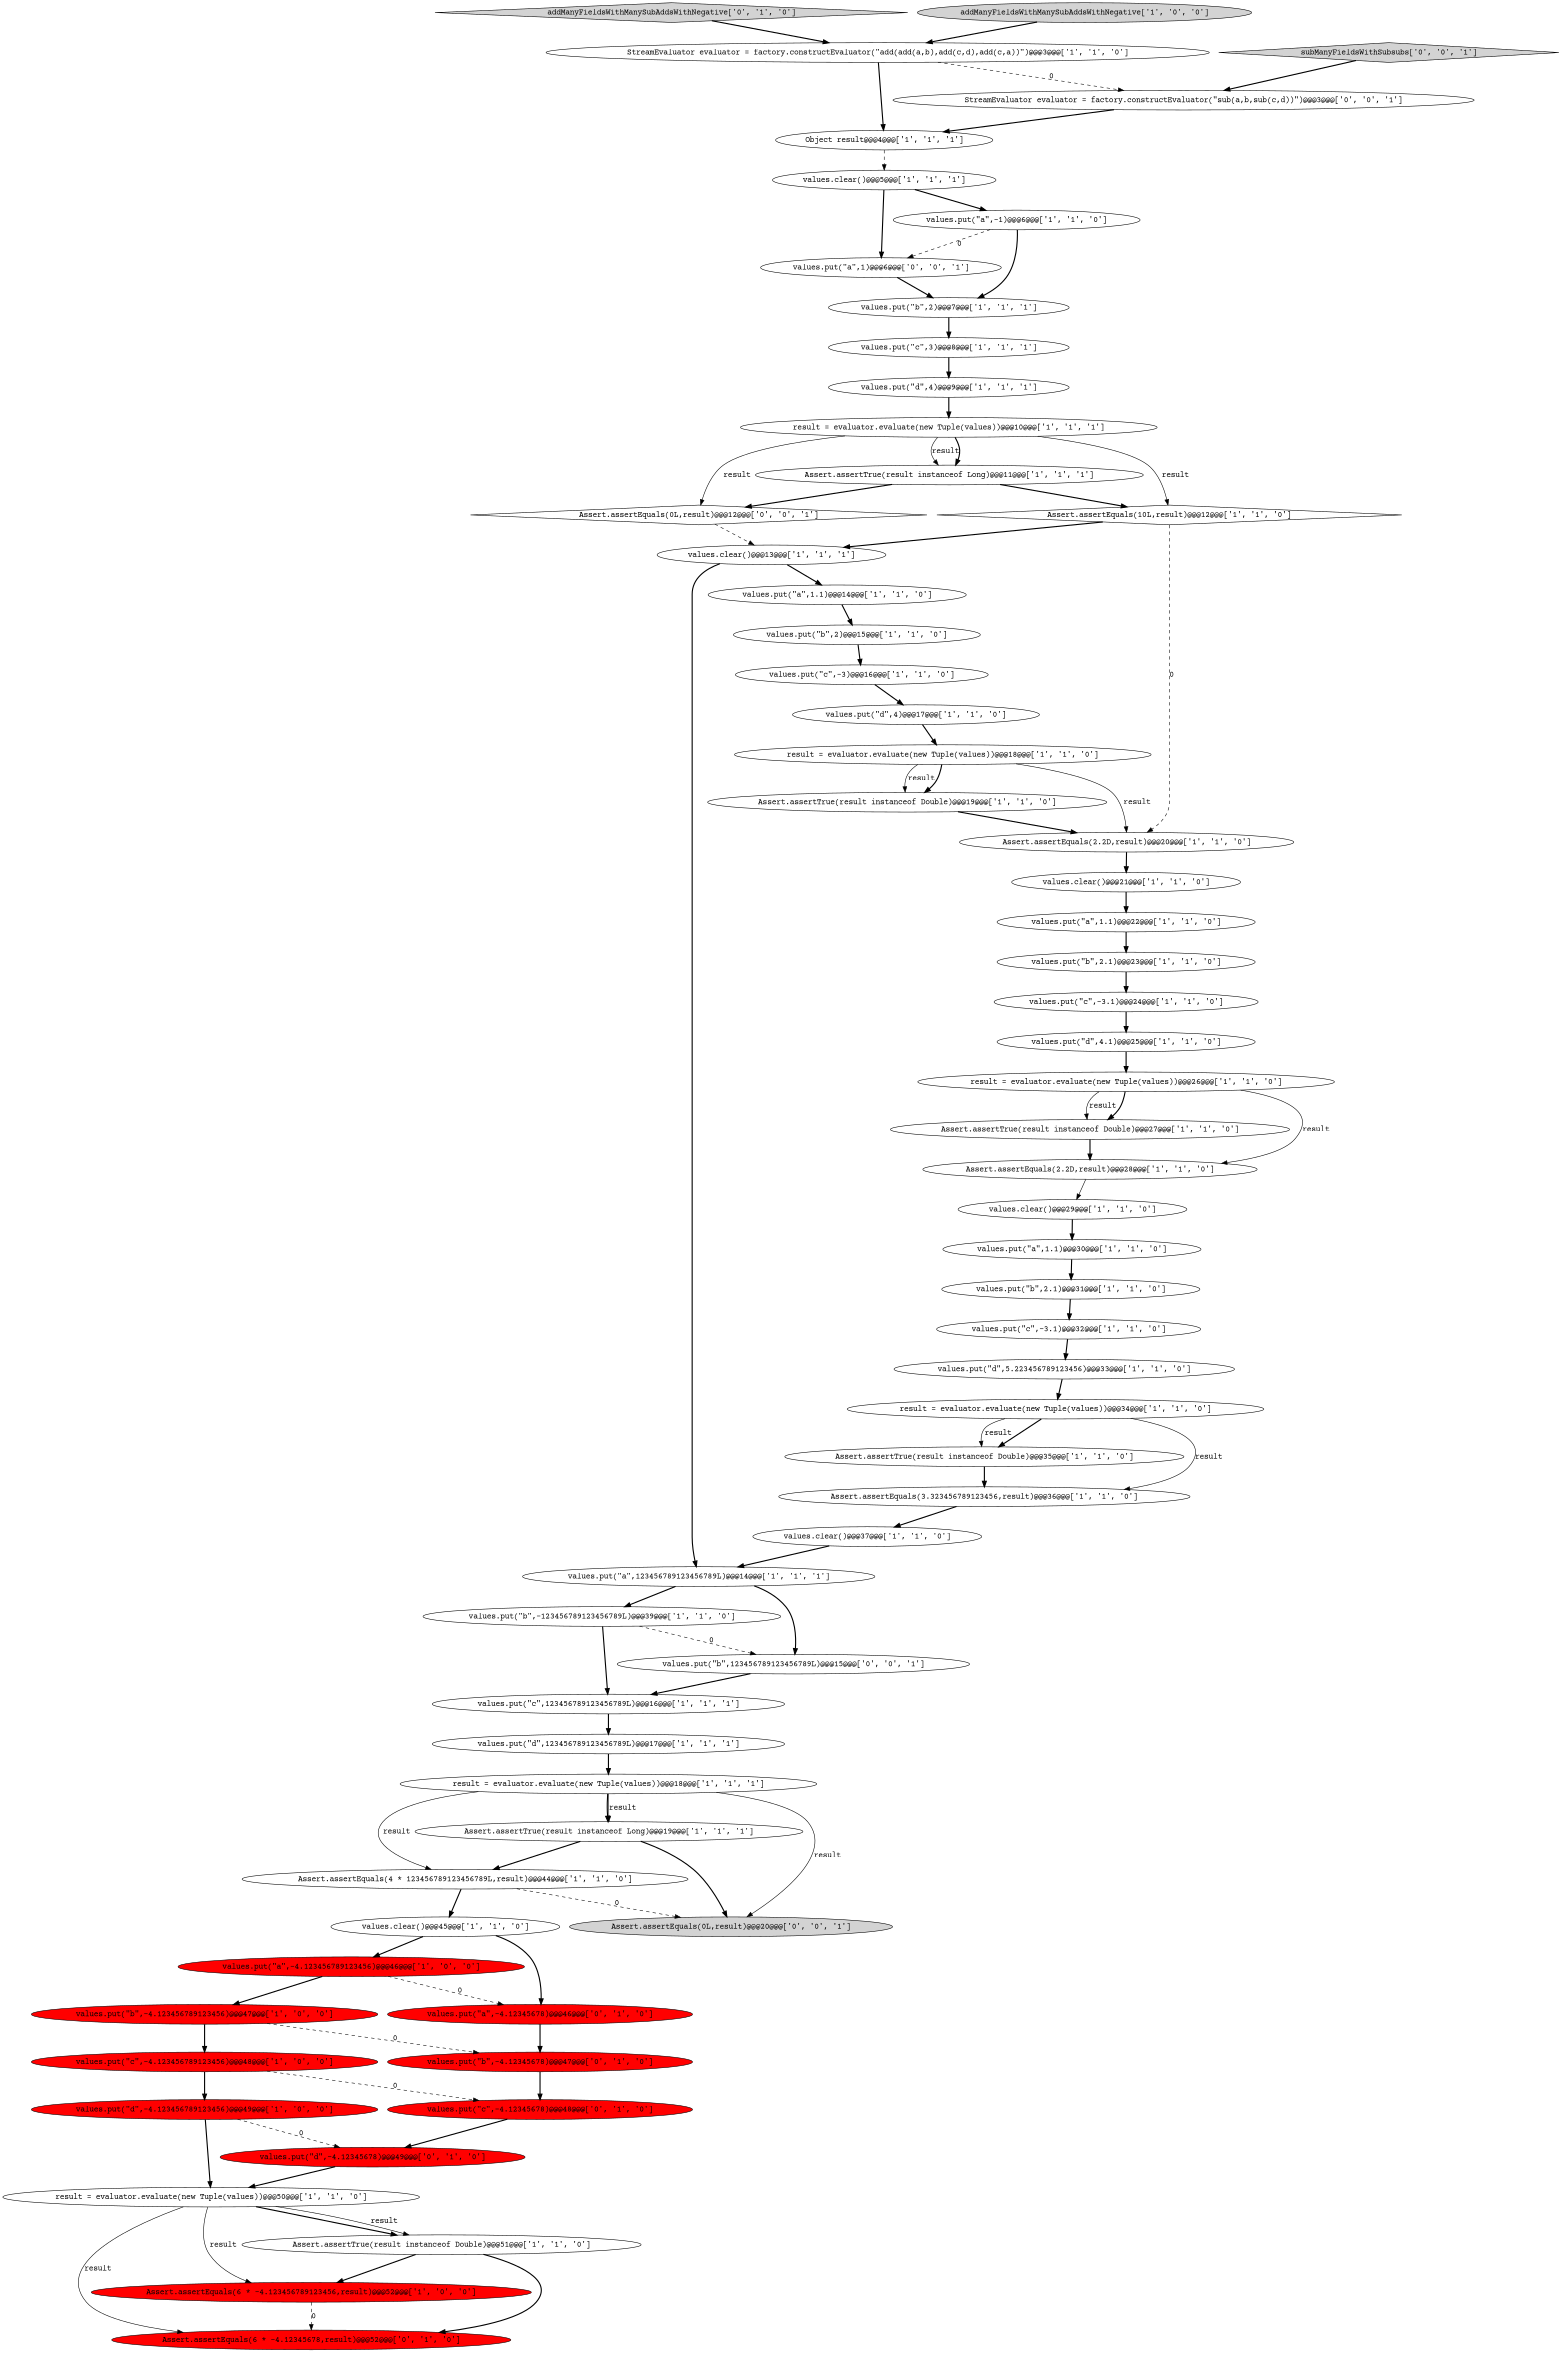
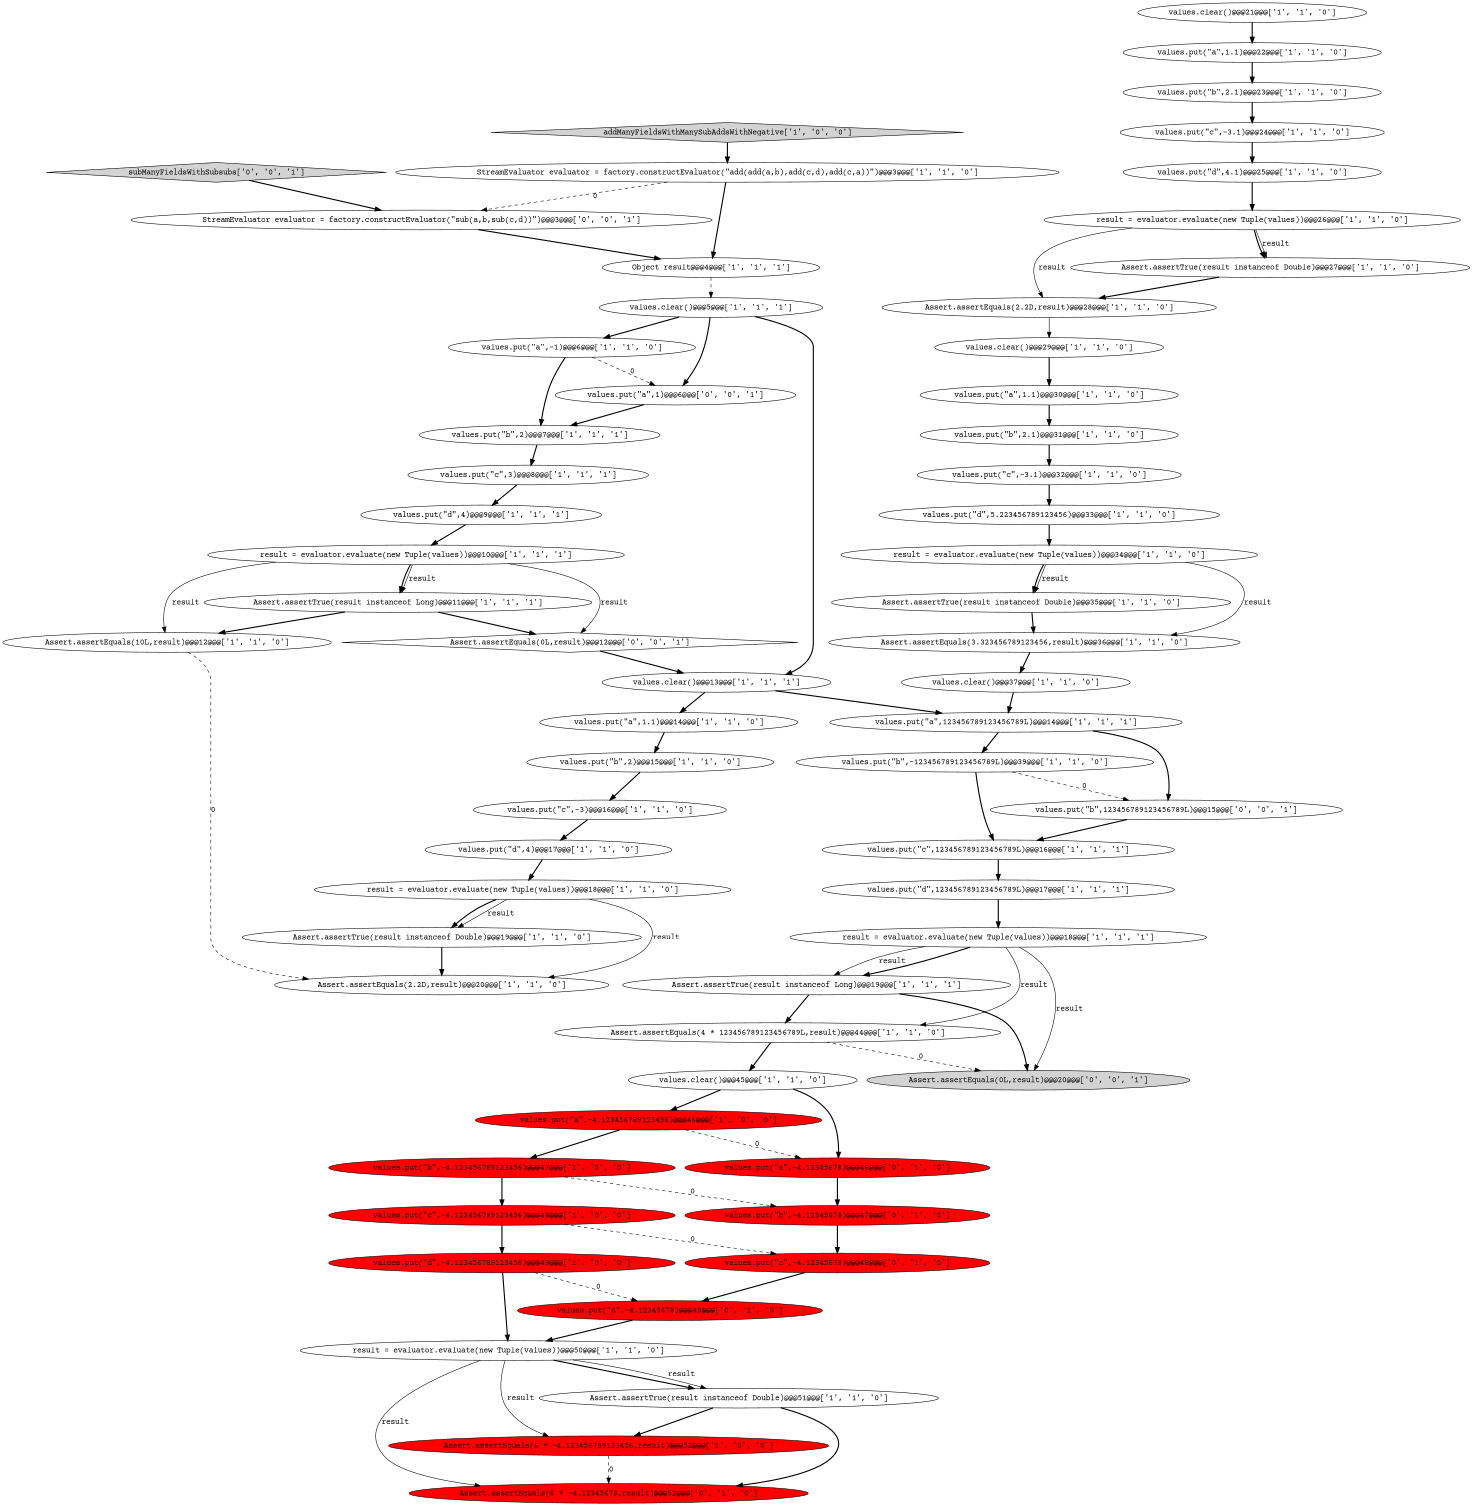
node "addManyFieldsWithManySubAddsWithNegative['0', '1', '0']": removed
node "addManyFieldsWithManySubAddsWithNegative['1', '0', '0']": shape ellipse -> diamond
node "Assert.assertEquals(10L,result)@@@12@@@['1', '1', '0']": shape diamond -> ellipse
edge "Assert.assertEquals(0L,result)@@@12@@@['0', '0', '1']" -> "values.clear()@@@13@@@['1', '1', '1']": style dashed -> bold
edge "Assert.assertEquals(10L,result)@@@12@@@['1', '1', '0']" -> "values.clear()@@@13@@@['1', '1', '1']": now "values.clear()@@@5@@@['1', '1', '1']" -> "values.clear()@@@13@@@['1', '1', '1']"
edge "Assert.assertEquals(2.2D,result)@@@20@@@['1', '1', '0']" -> "values.clear()@@@21@@@['1', '1', '0']": removed
